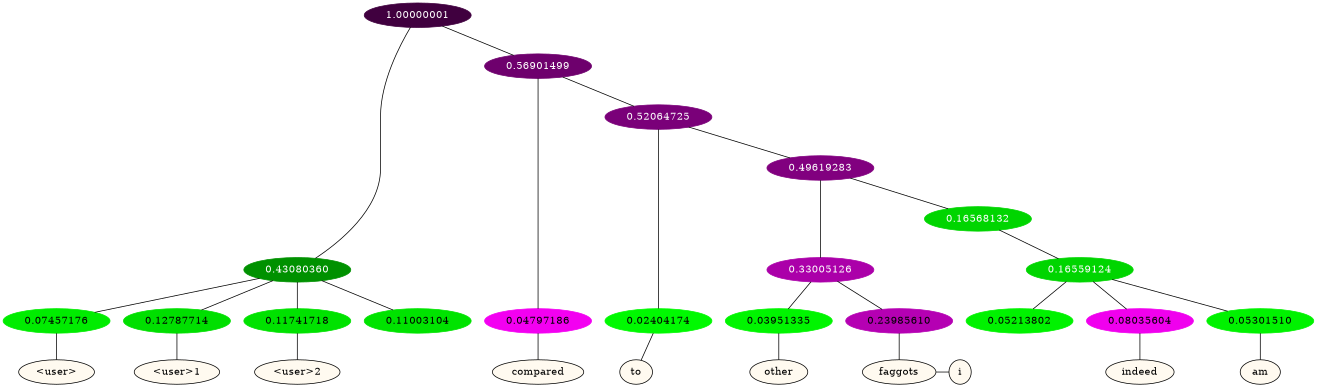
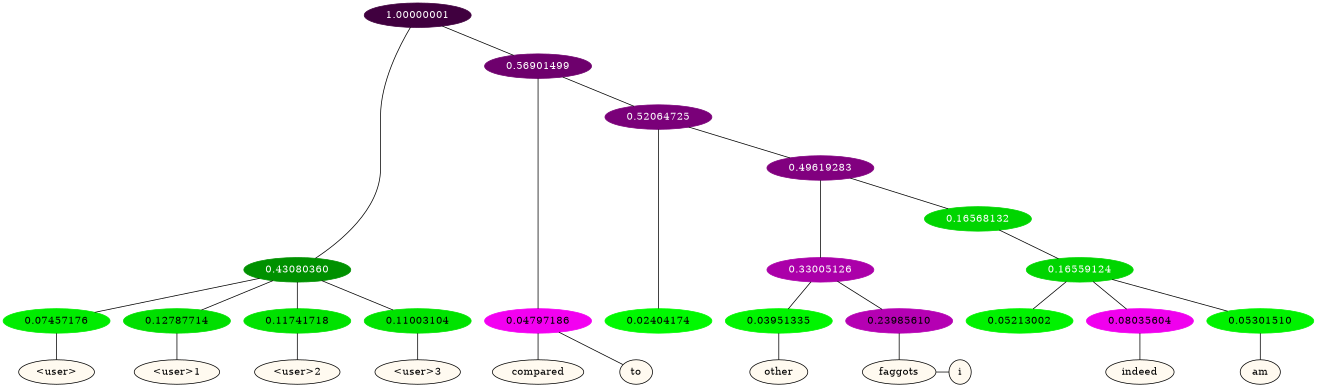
node "0.05213802": label "0.05213802" -> "0.05213002"
edge "0.02404174" -- "to": now "0.04797186" -- "to"
node "<user>3": added
